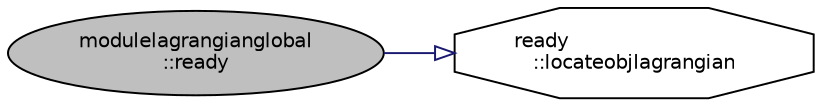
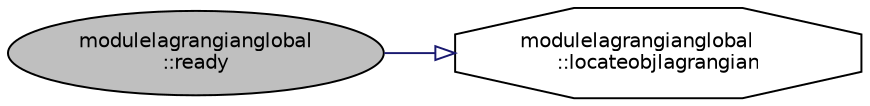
node "ready ::locateobjlagrangian": label "ready ::locateobjlagrangian" -> "modulelagrangianglobal ::locateobjlagrangian"
